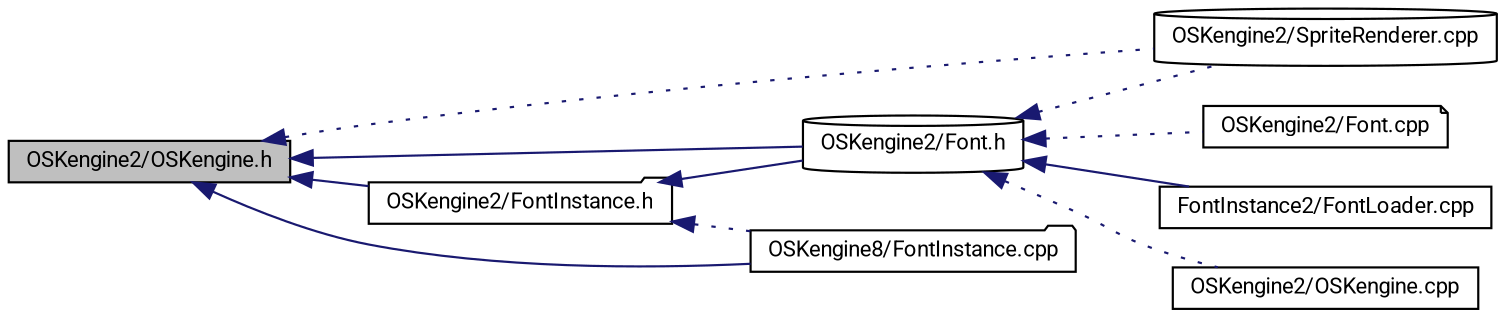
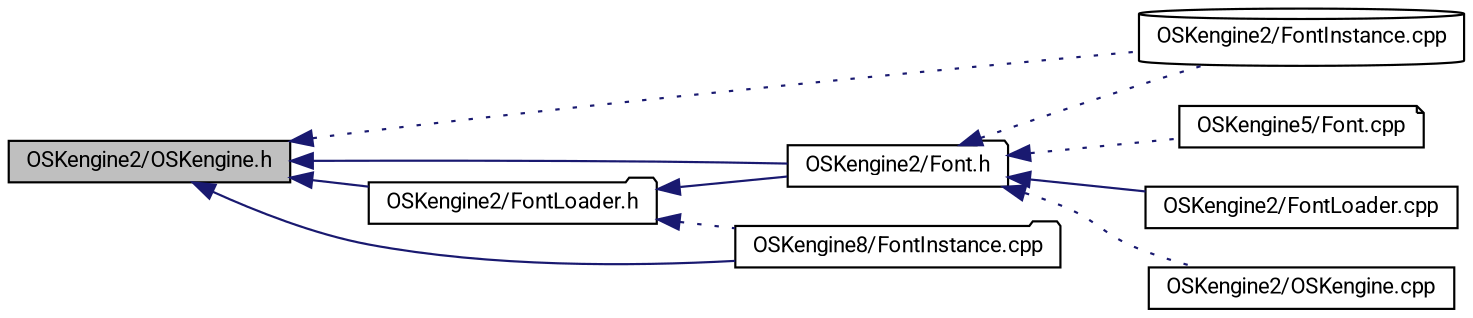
node "OSKengine2/SpriteRenderer.cpp": label "OSKengine2/SpriteRenderer.cpp" -> "OSKengine2/FontInstance.cpp"
node "OSKengine2/Font.cpp": label "OSKengine2/Font.cpp" -> "OSKengine5/Font.cpp"
node "OSKengine2/Font.h": shape cylinder -> folder
node "OSKengine2/FontInstance.h": label "OSKengine2/FontInstance.h" -> "OSKengine2/FontLoader.h"
node "FontInstance2/FontLoader.cpp": label "FontInstance2/FontLoader.cpp" -> "OSKengine2/FontLoader.cpp"
